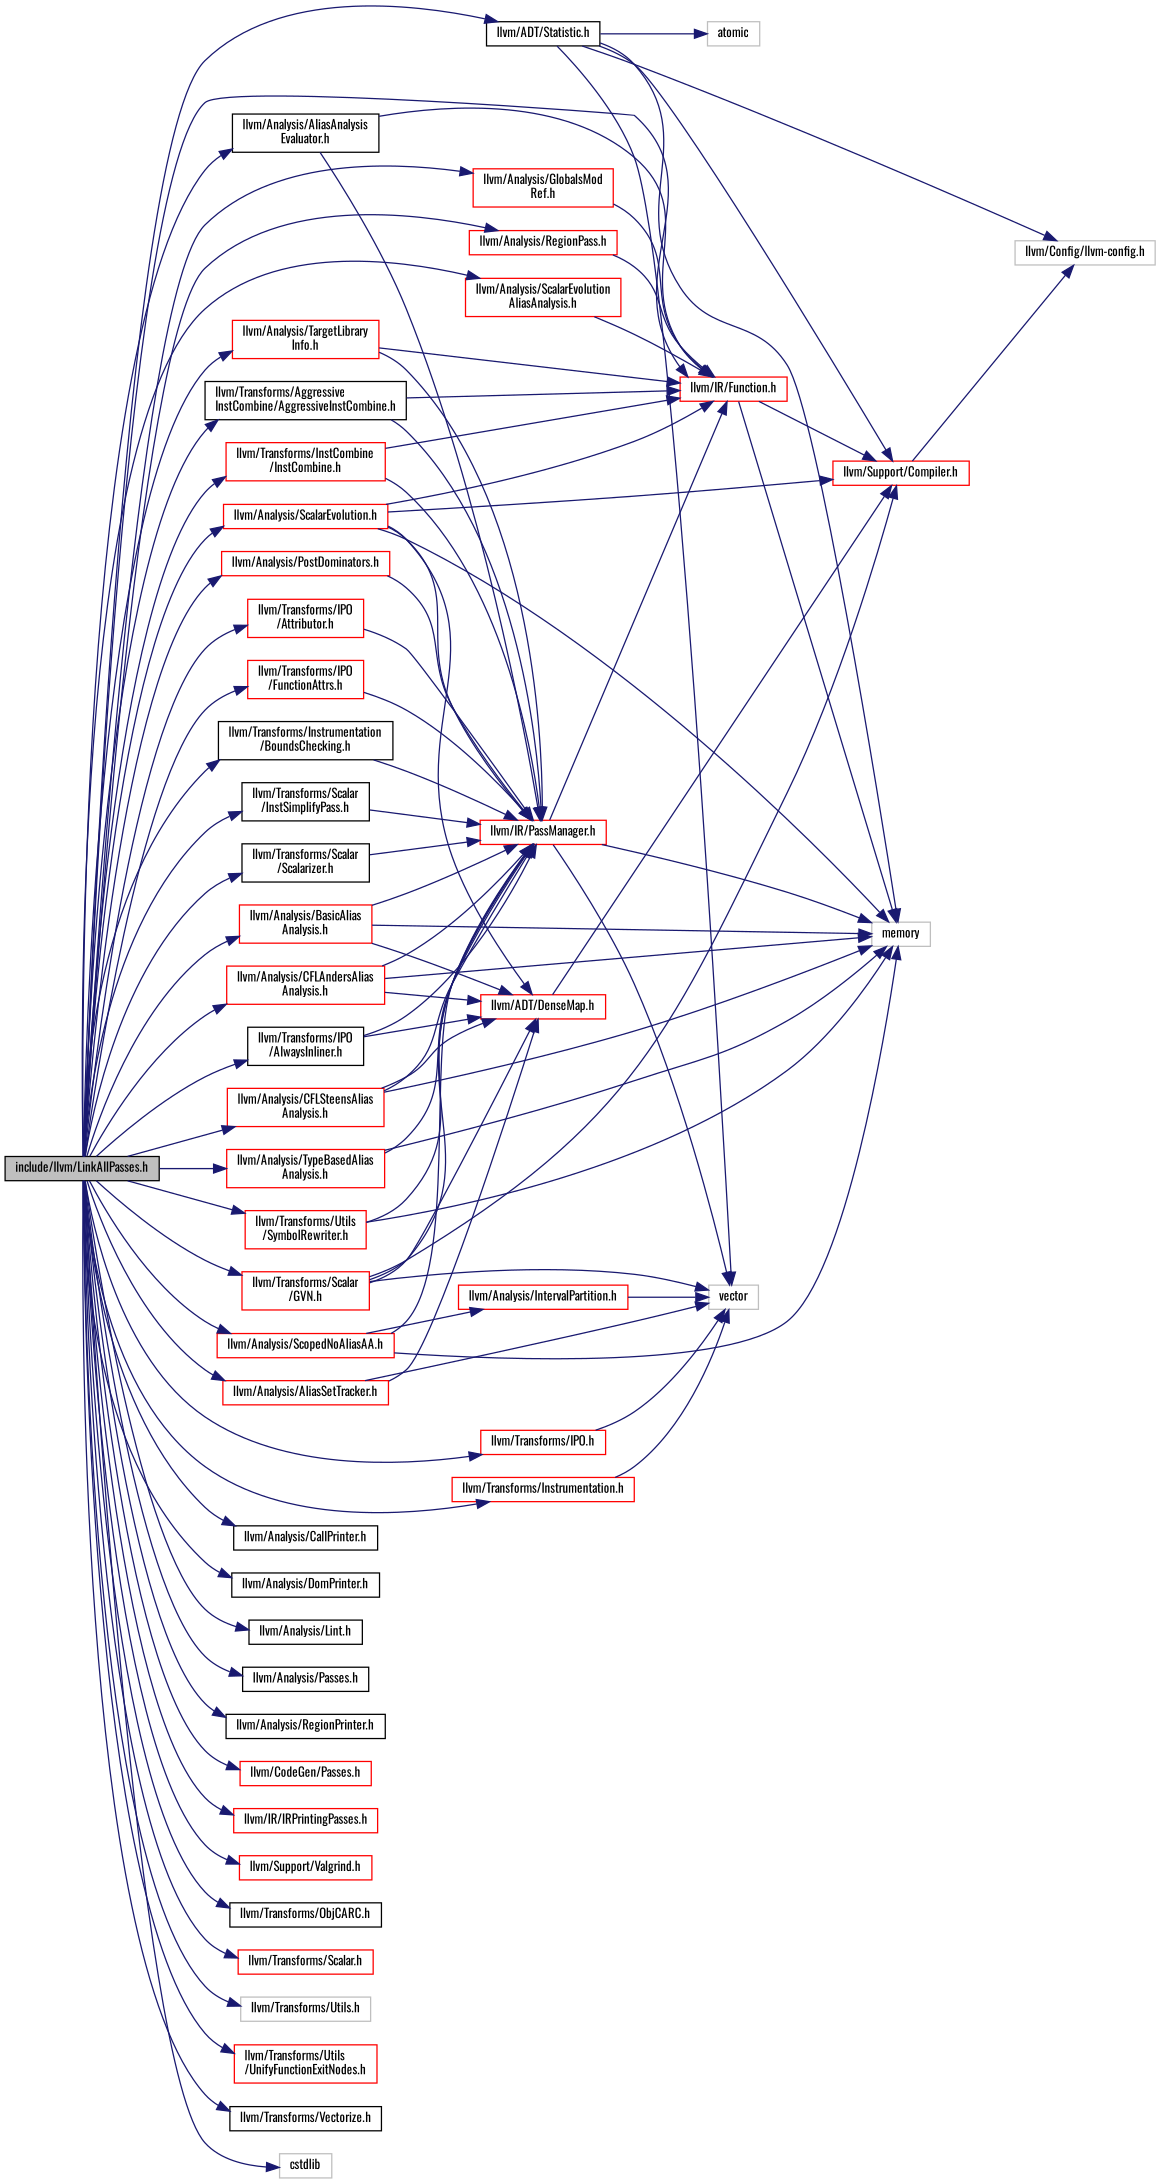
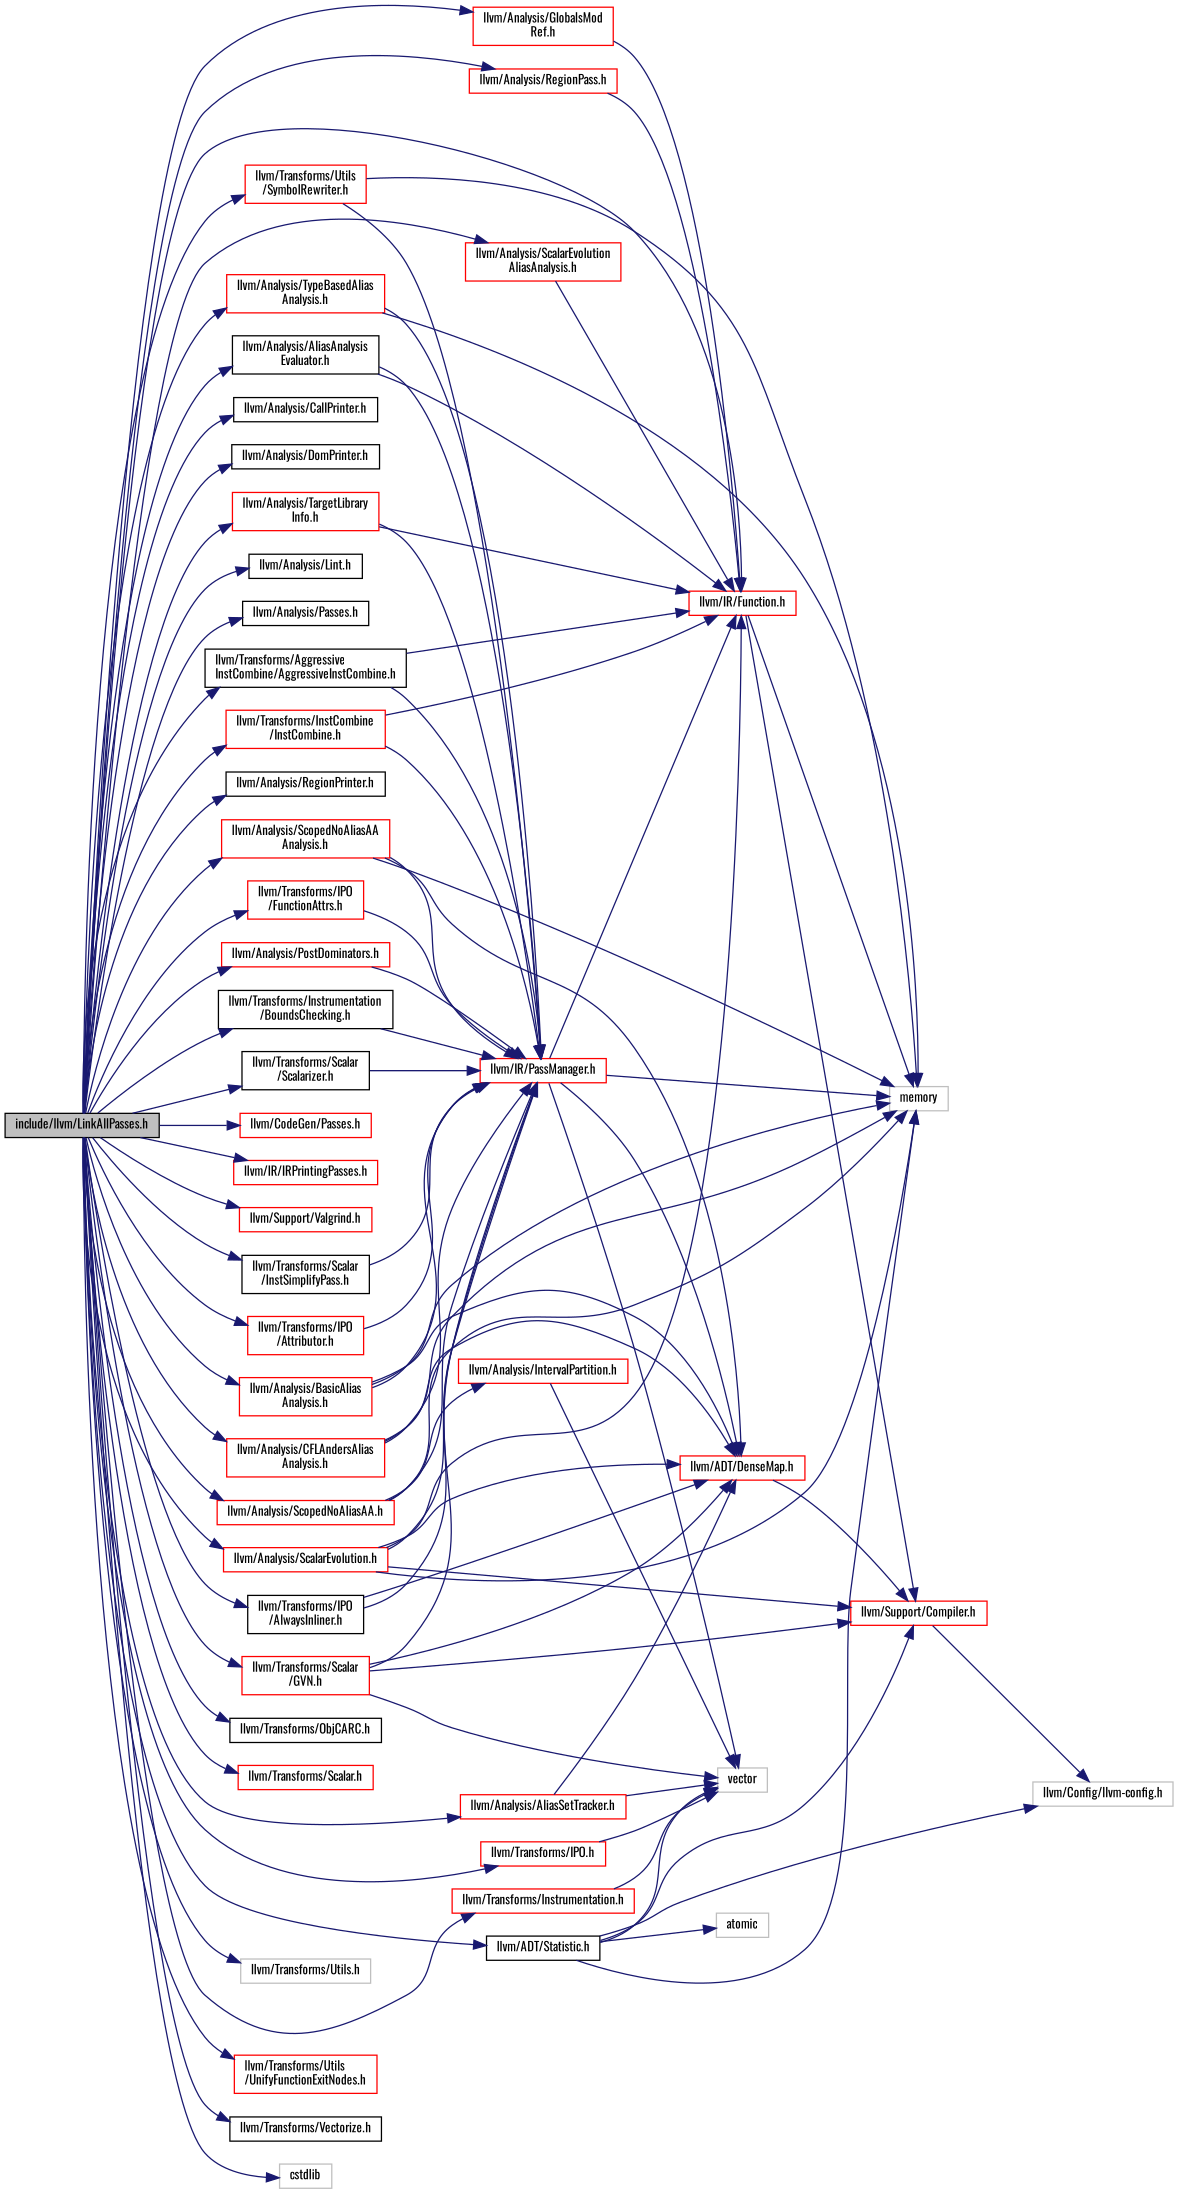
node "llvm/Analysis/CFLSteensAlias Analysis.h": label "llvm/Analysis/CFLSteensAlias Analysis.h" -> "llvm/Analysis/ScopedNoAliasAA Analysis.h"
edge "llvm/IR/PassManager.h" -> "llvm/ADT/DenseMap.h": added
